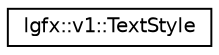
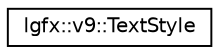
node "lgfx::v1::TextStyle": label "lgfx::v1::TextStyle" -> "lgfx::v9::TextStyle"
